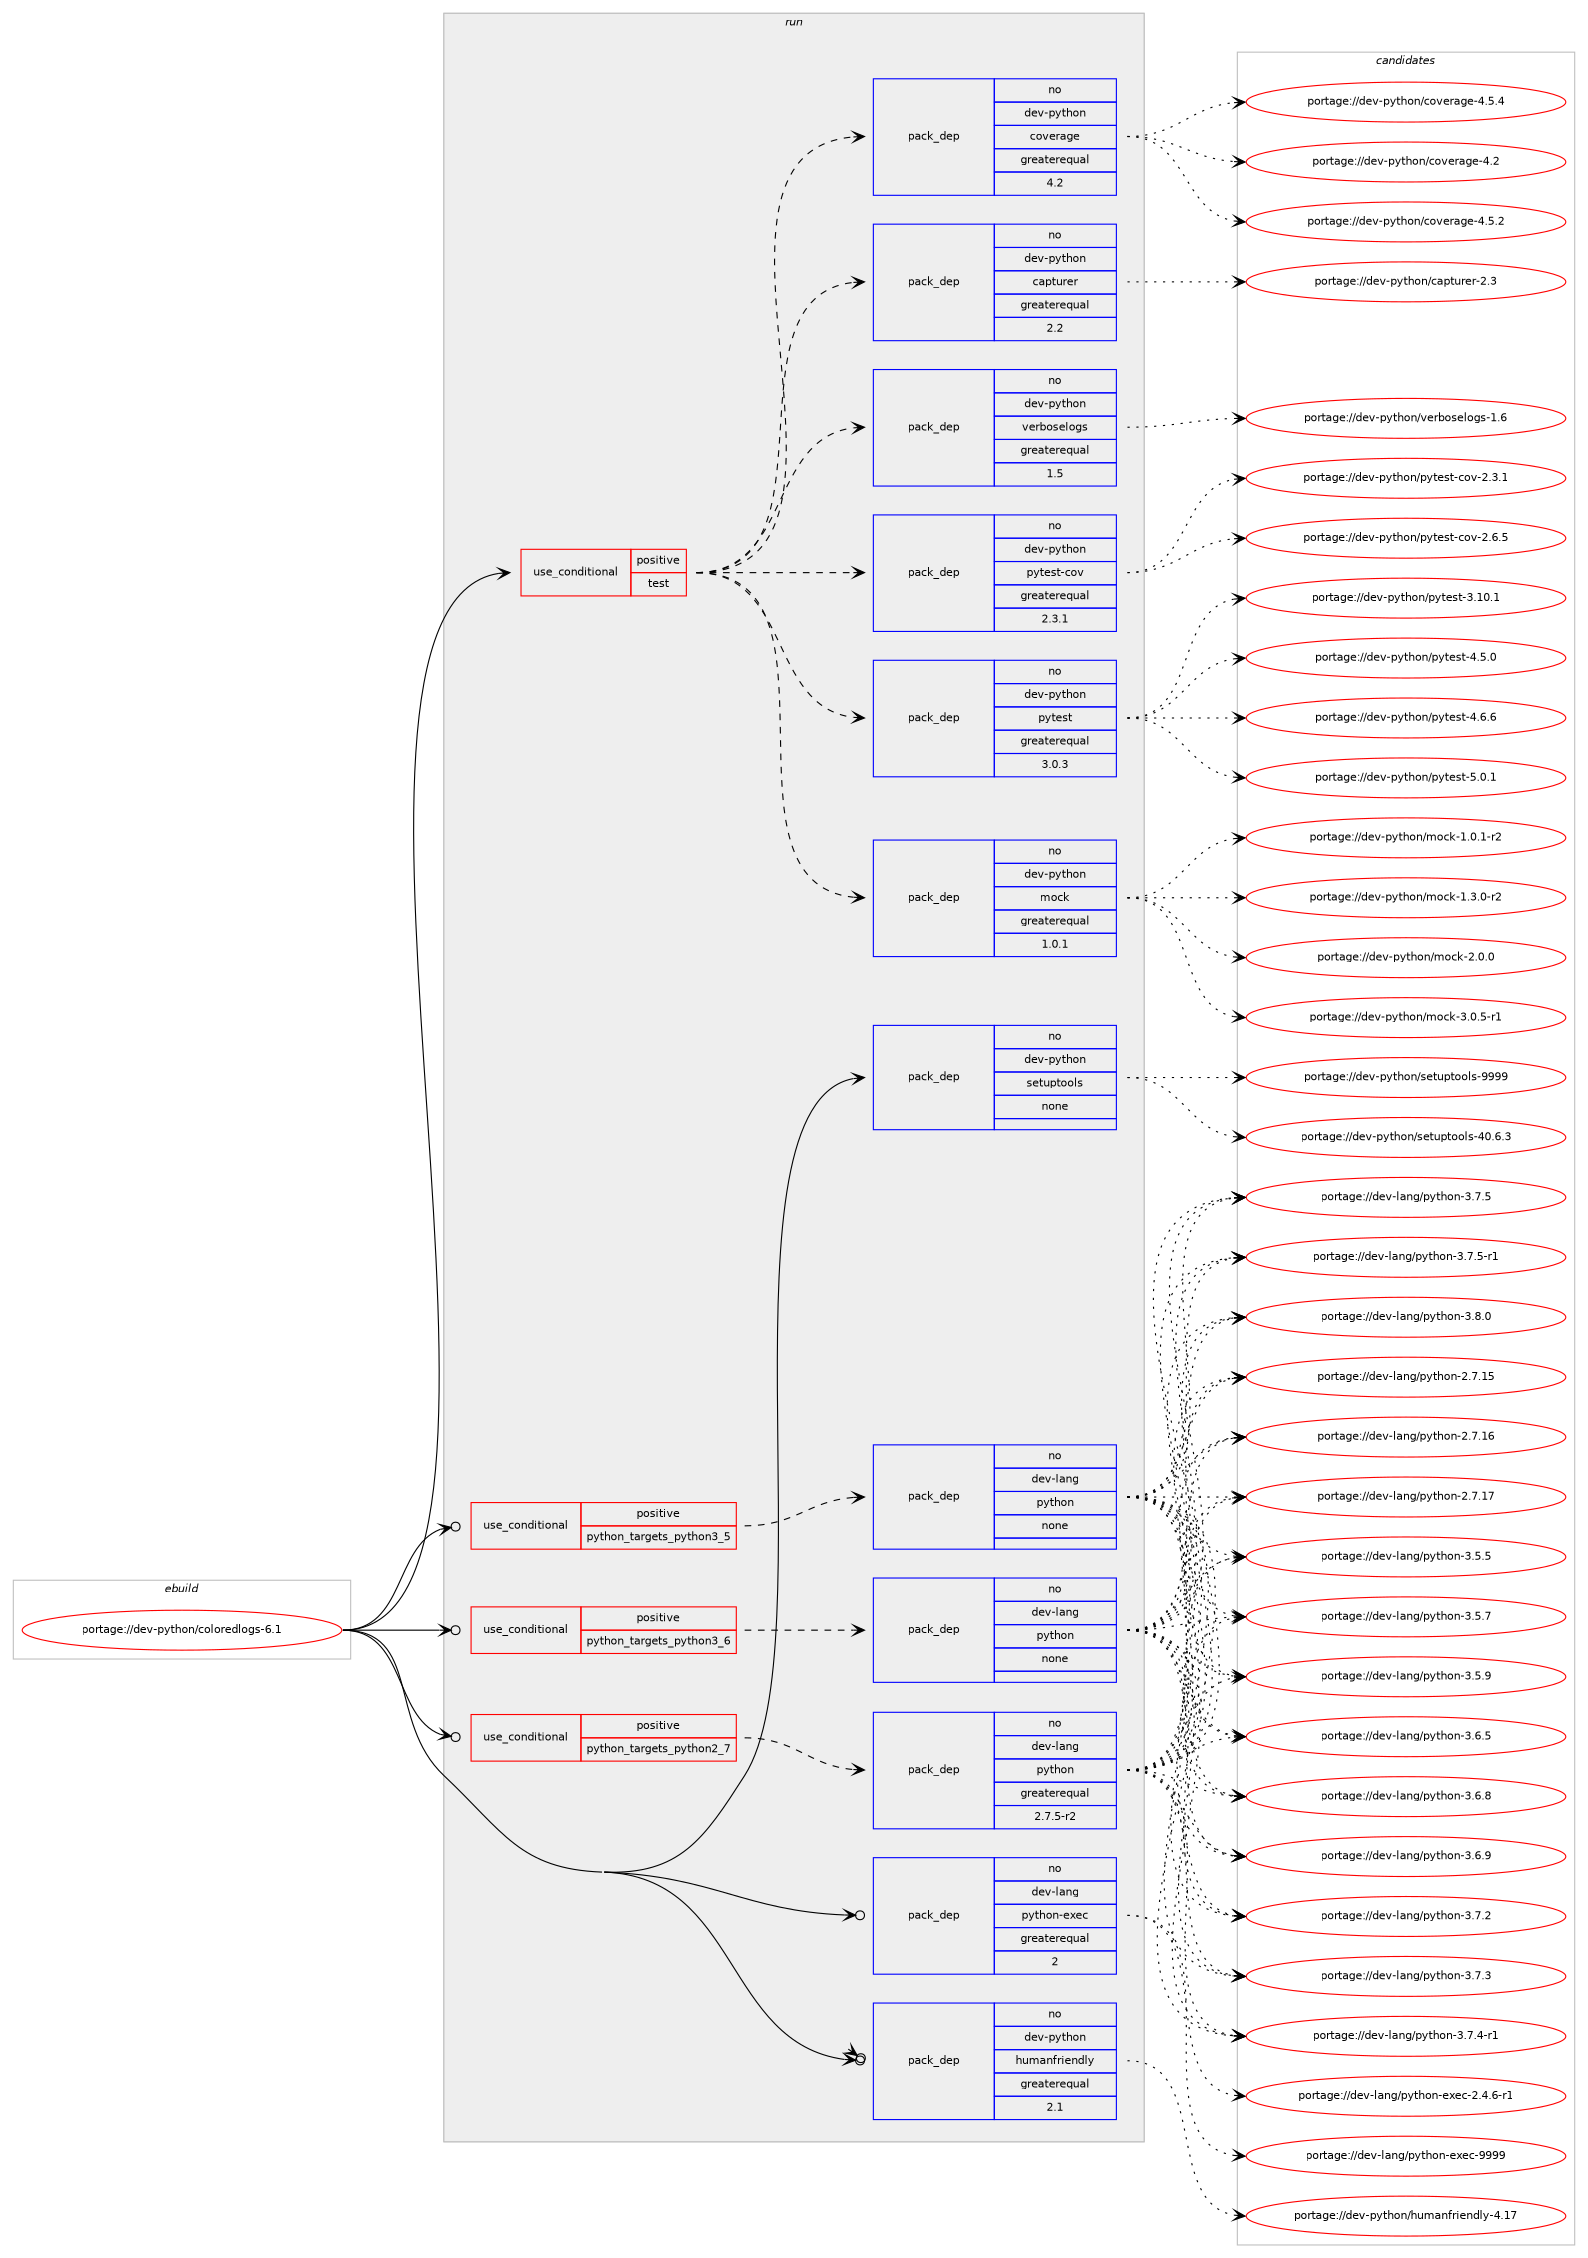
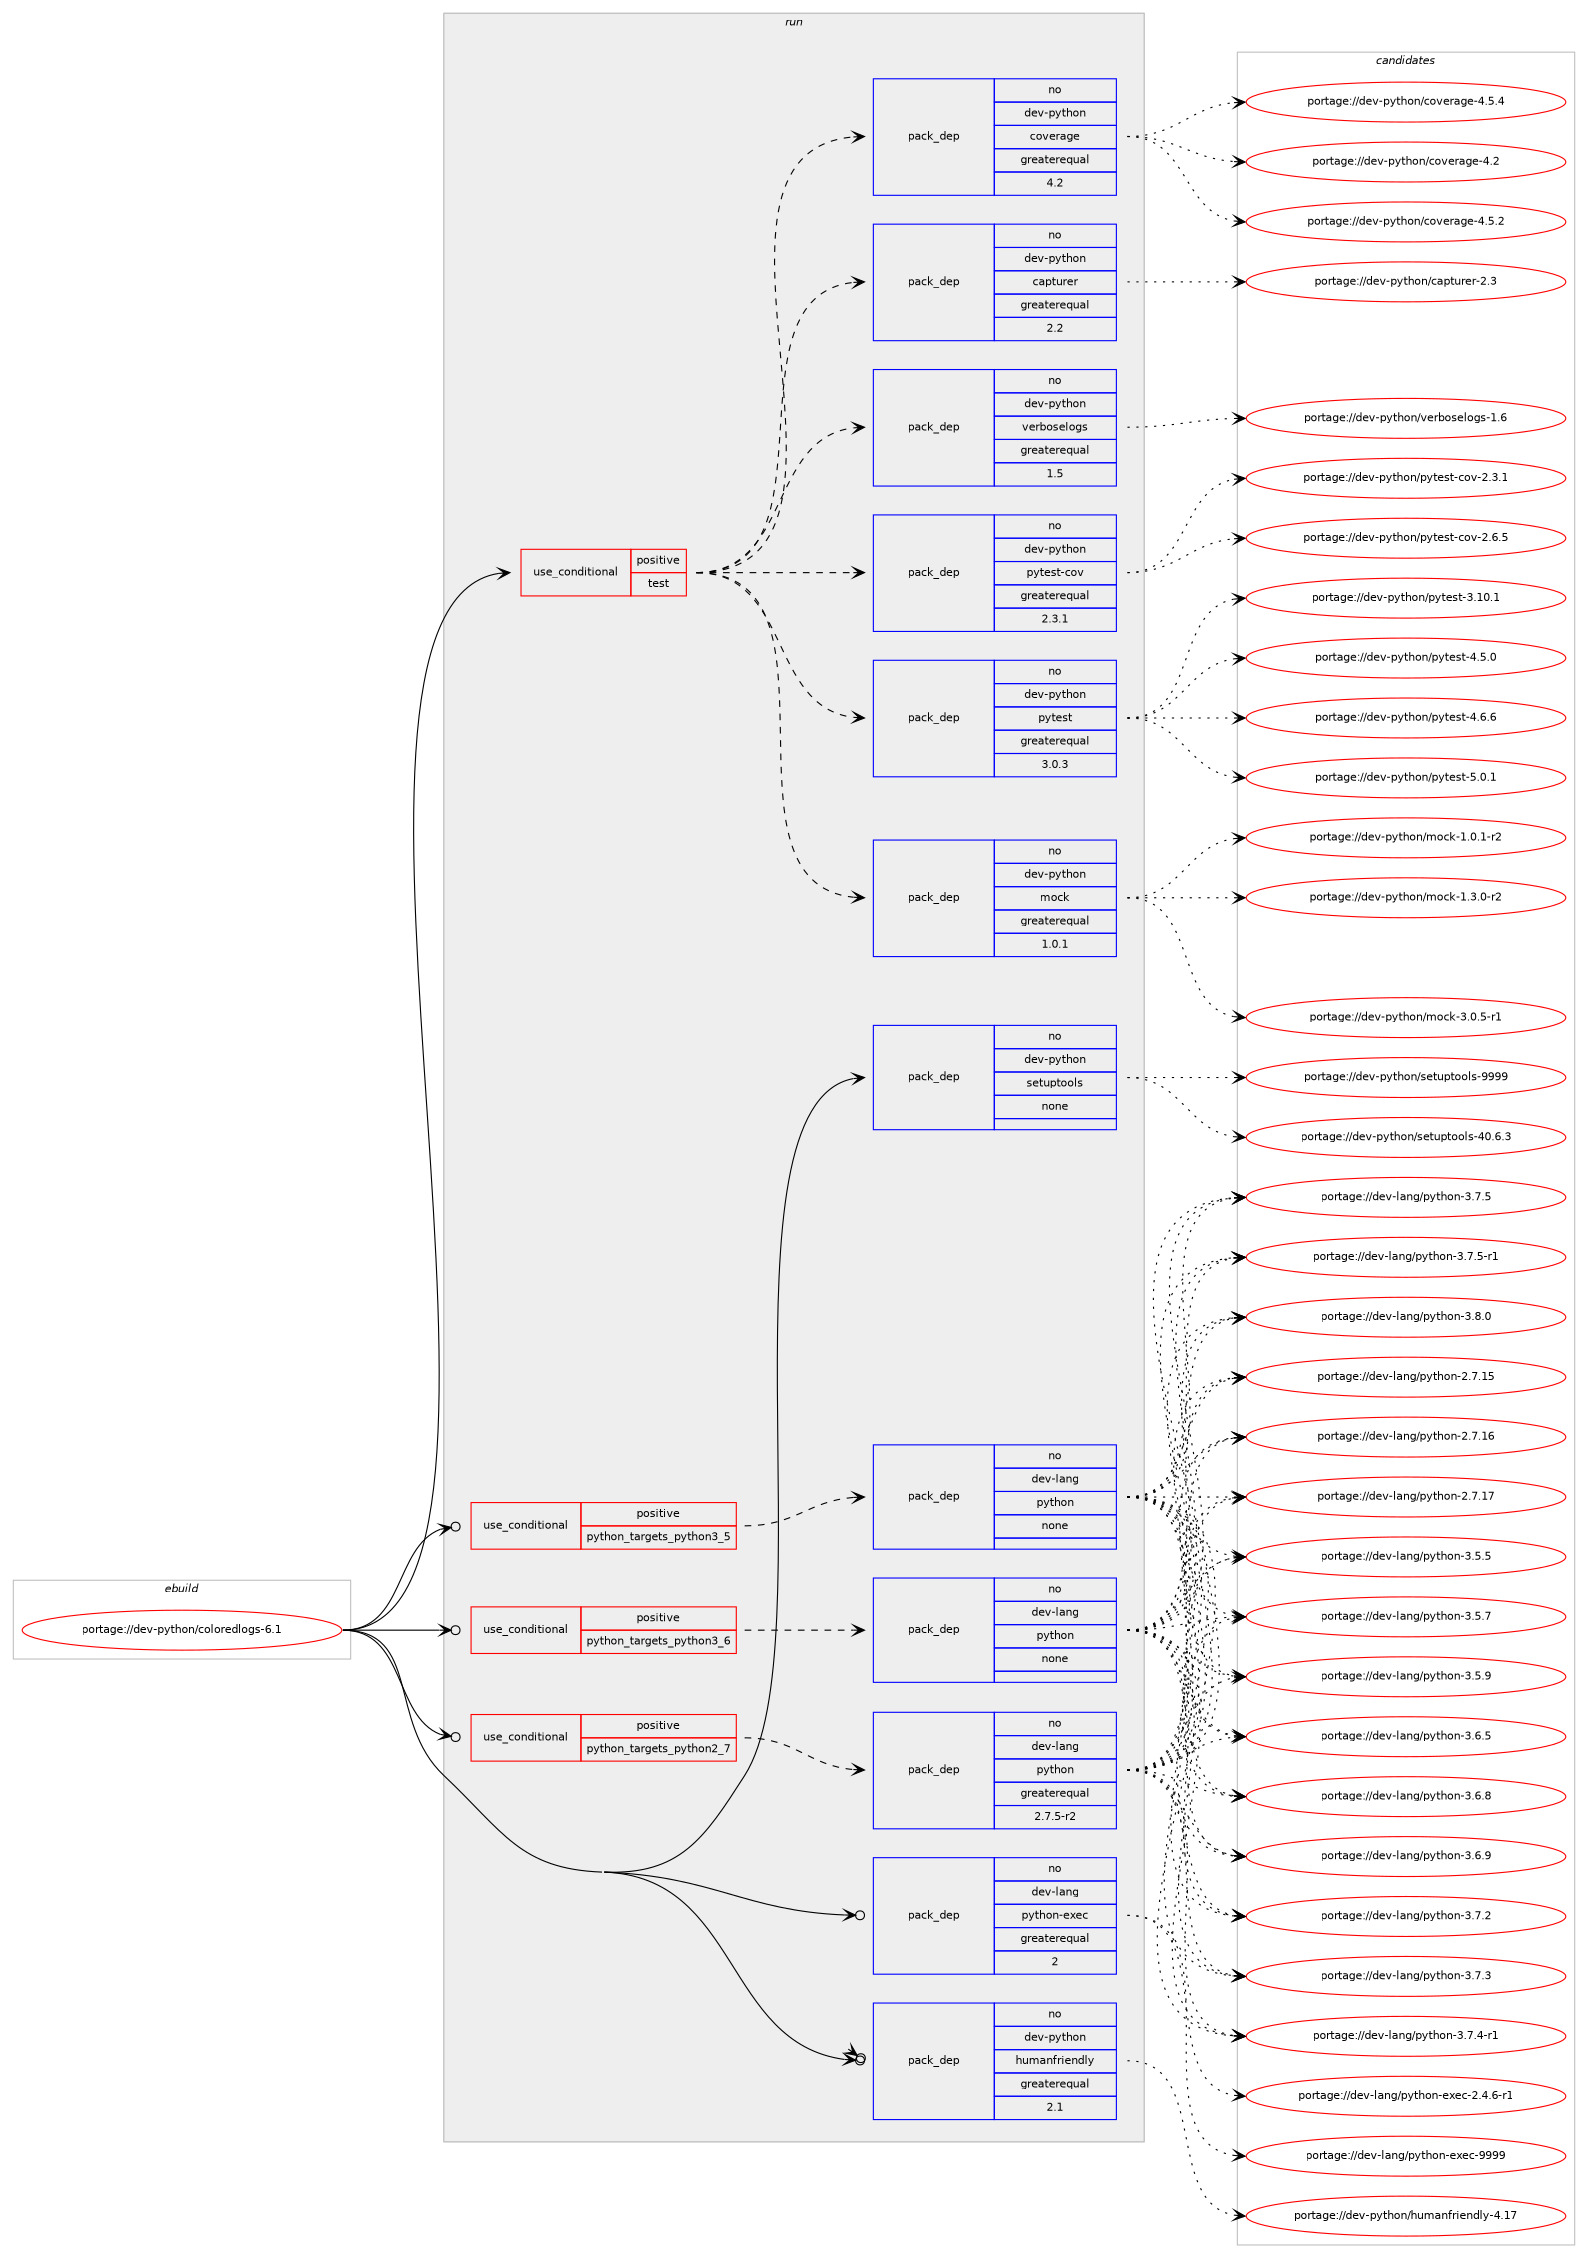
node "portage://dev-python/mock-2.0.0": removed
